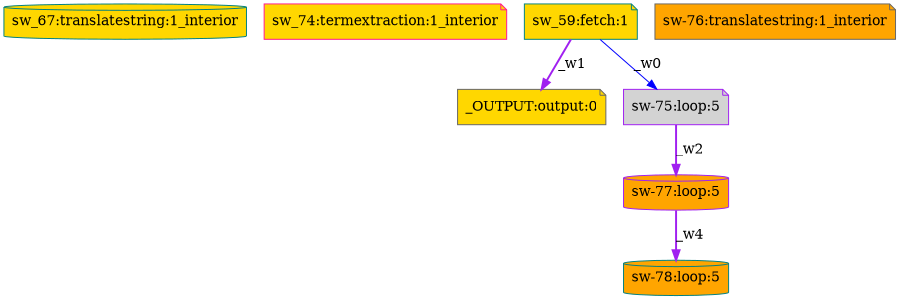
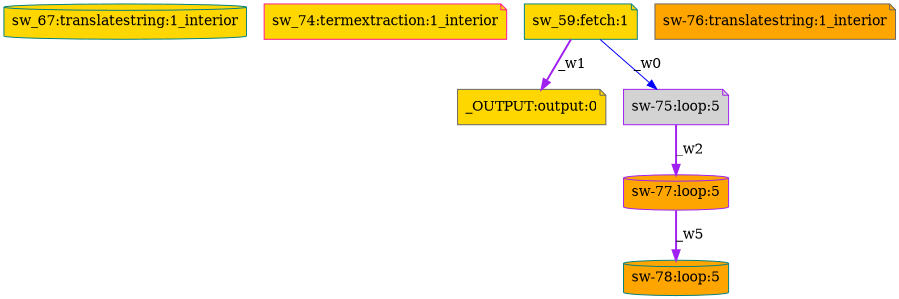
edge "sw-77:loop:5" -> "sw-78:loop:5": label "_w4" -> "_w5"
